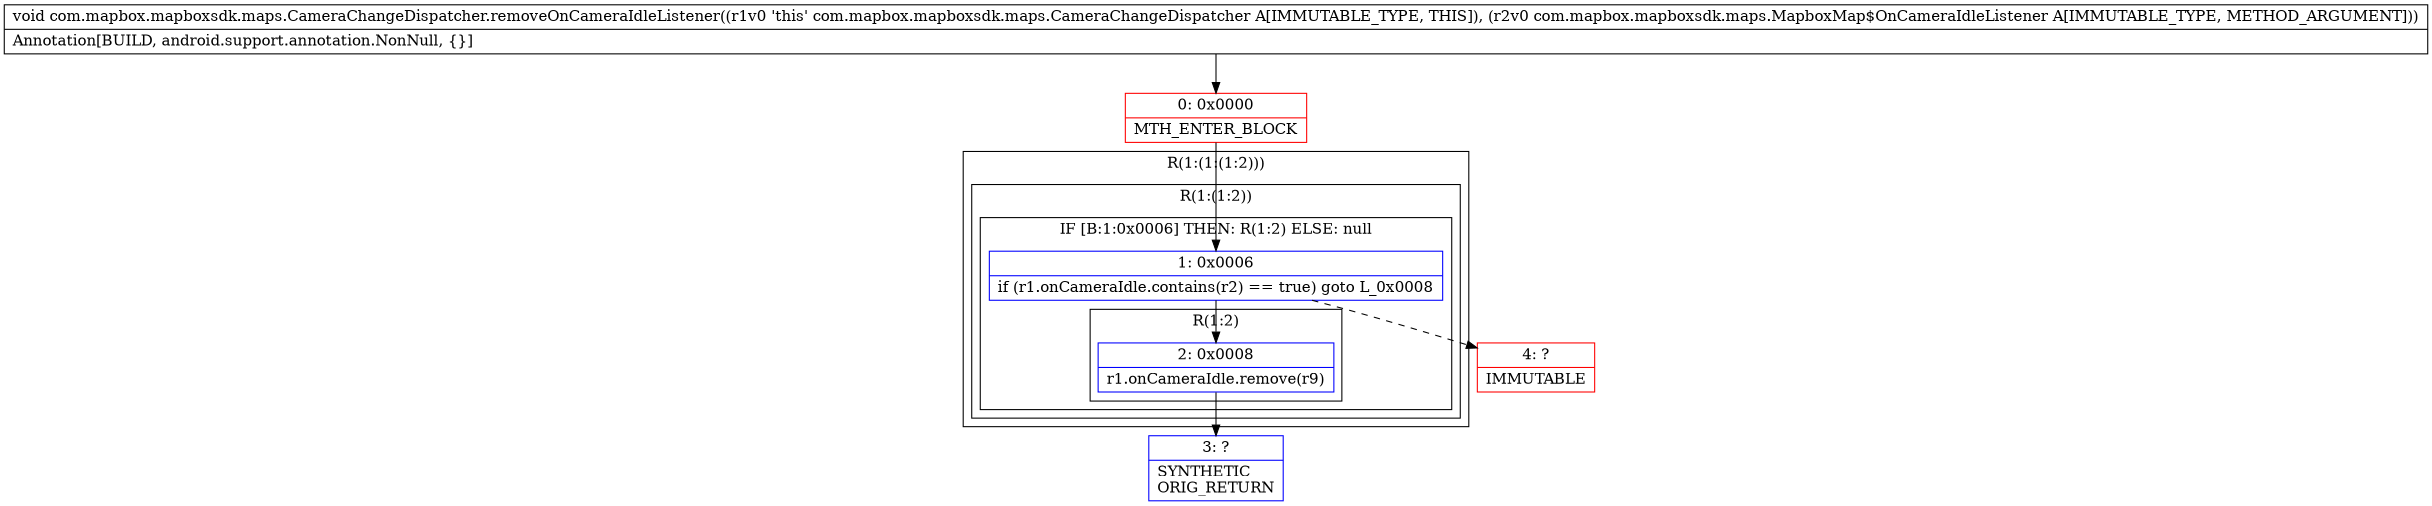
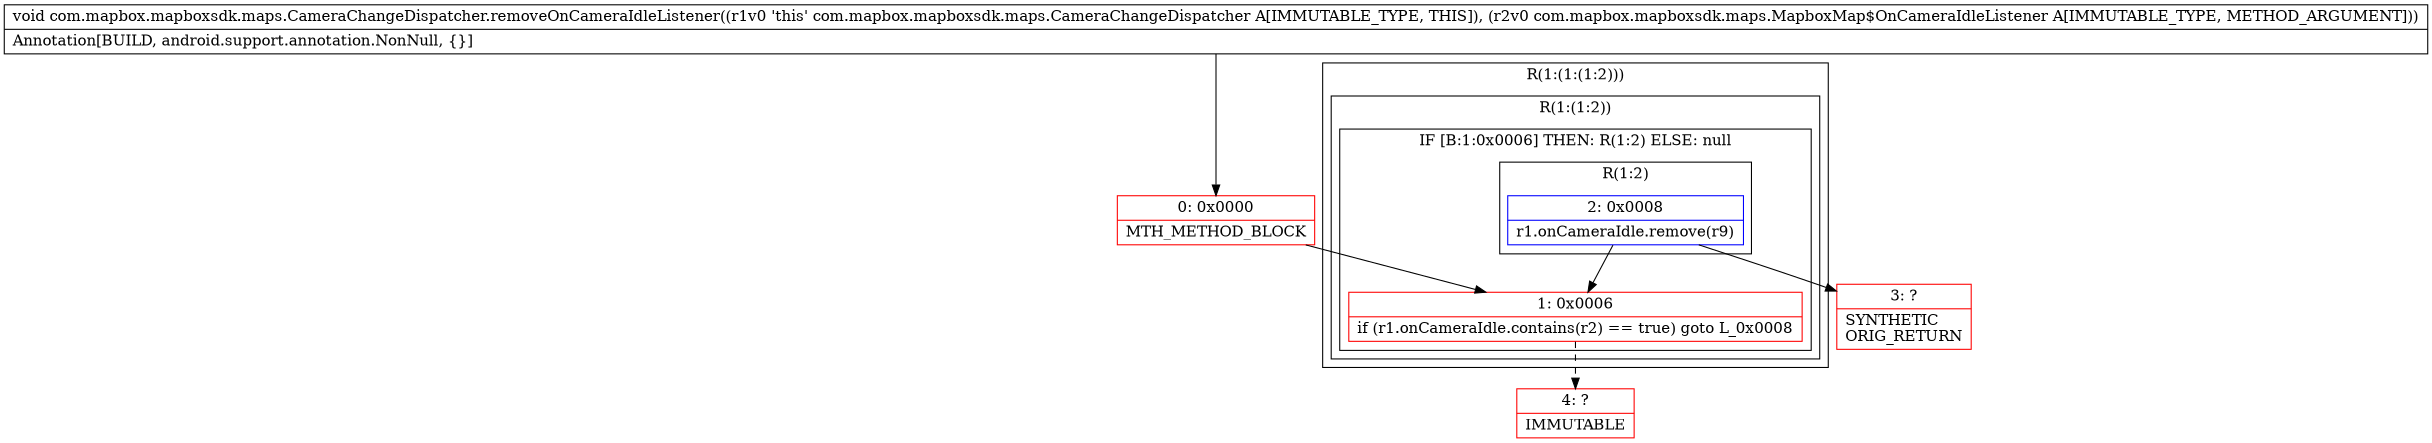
node "0: 0x0000": text "MTH_ENTER_BLOCK" -> "MTH_METHOD_BLOCK"
node "1: 0x0006": color blue -> red
edge "1: 0x0006" -> "2: 0x0008": reversed
node "3: ?": color blue -> red
